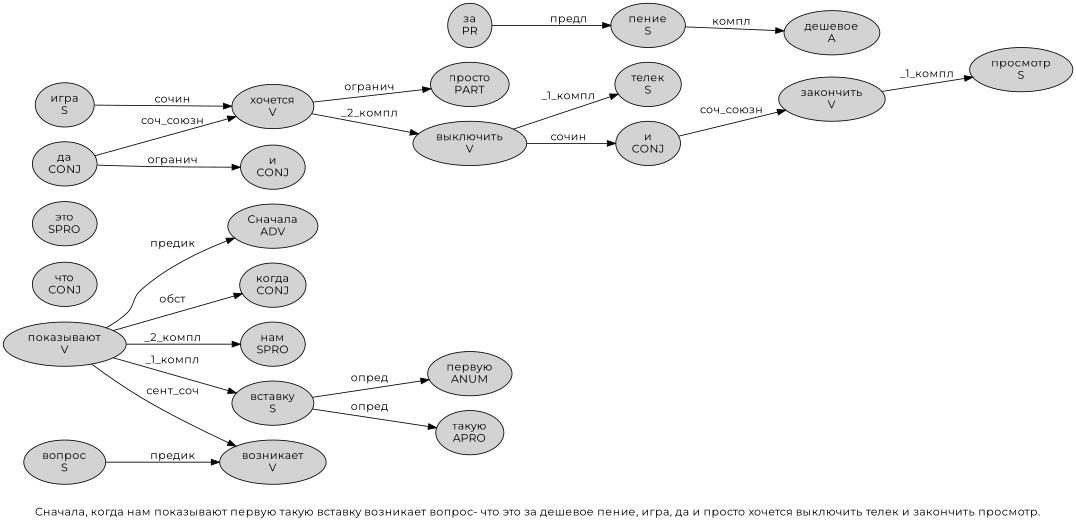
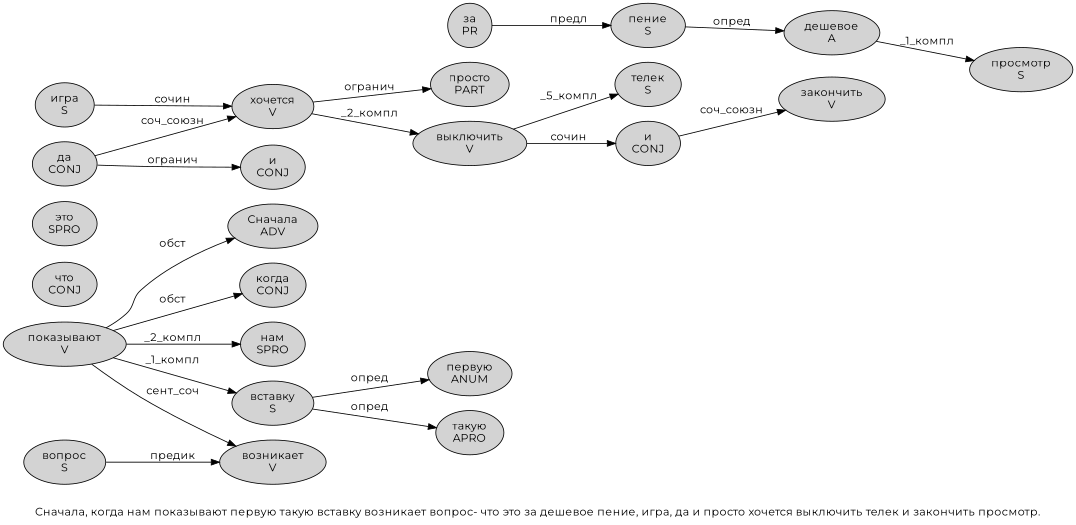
edge "пение S" -> "дешевое A": label "компл" -> "опред"
edge "закончить V" -> "просмотр S": now "дешевое A" -> "просмотр S"
edge "выключить V" -> "телек S": label "_1_компл" -> "_5_компл"
edge "показывают V" -> "Сначала ADV": label "предик" -> "обст"
